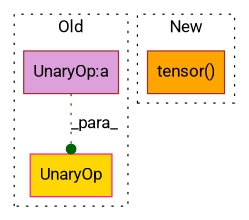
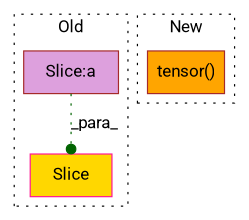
node "UnaryOp:a": label "UnaryOp:a" -> "Slice:a"
node "UnaryOp": label "UnaryOp" -> "Slice"
